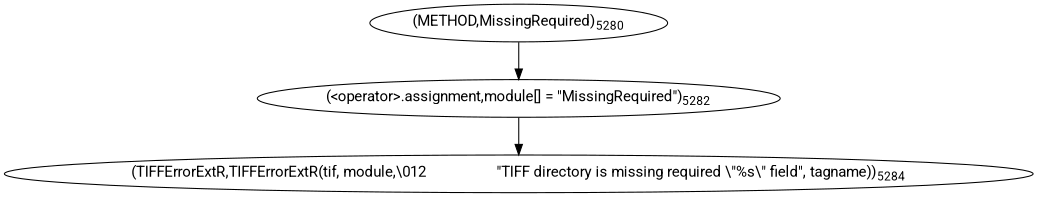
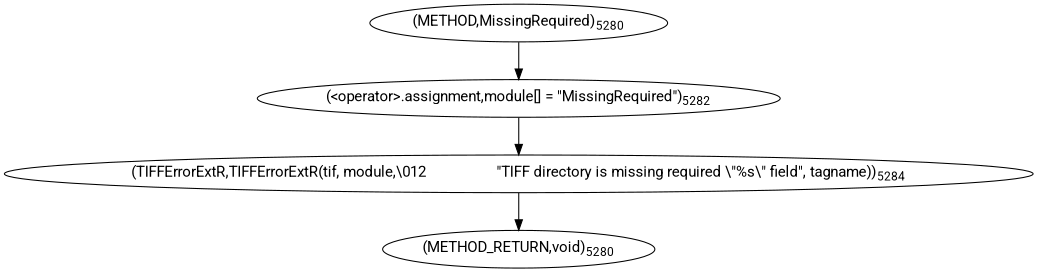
node "(METHOD_RETURN,void)": added
